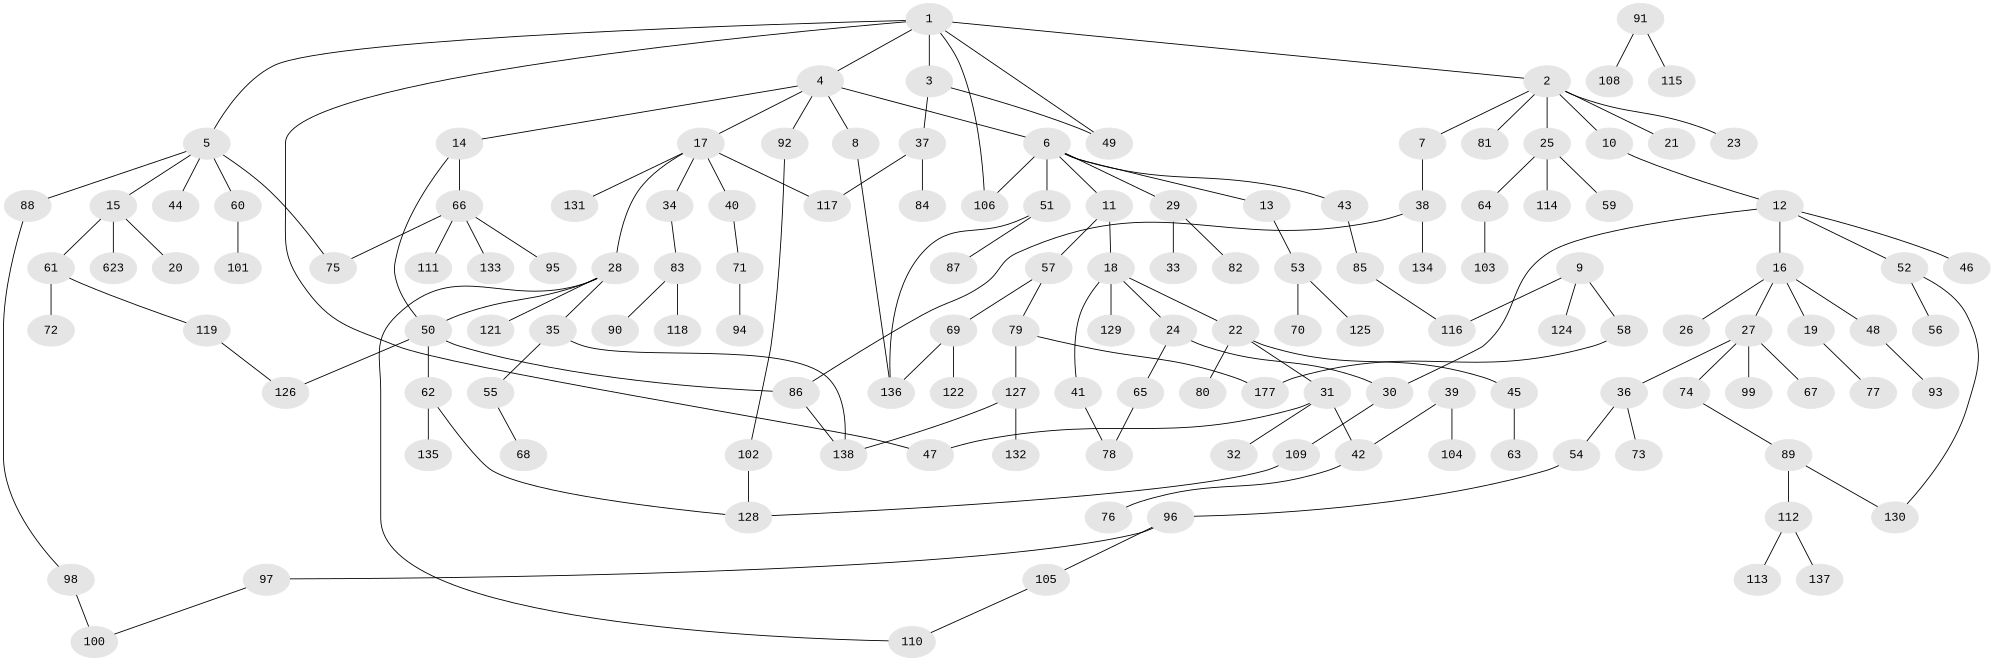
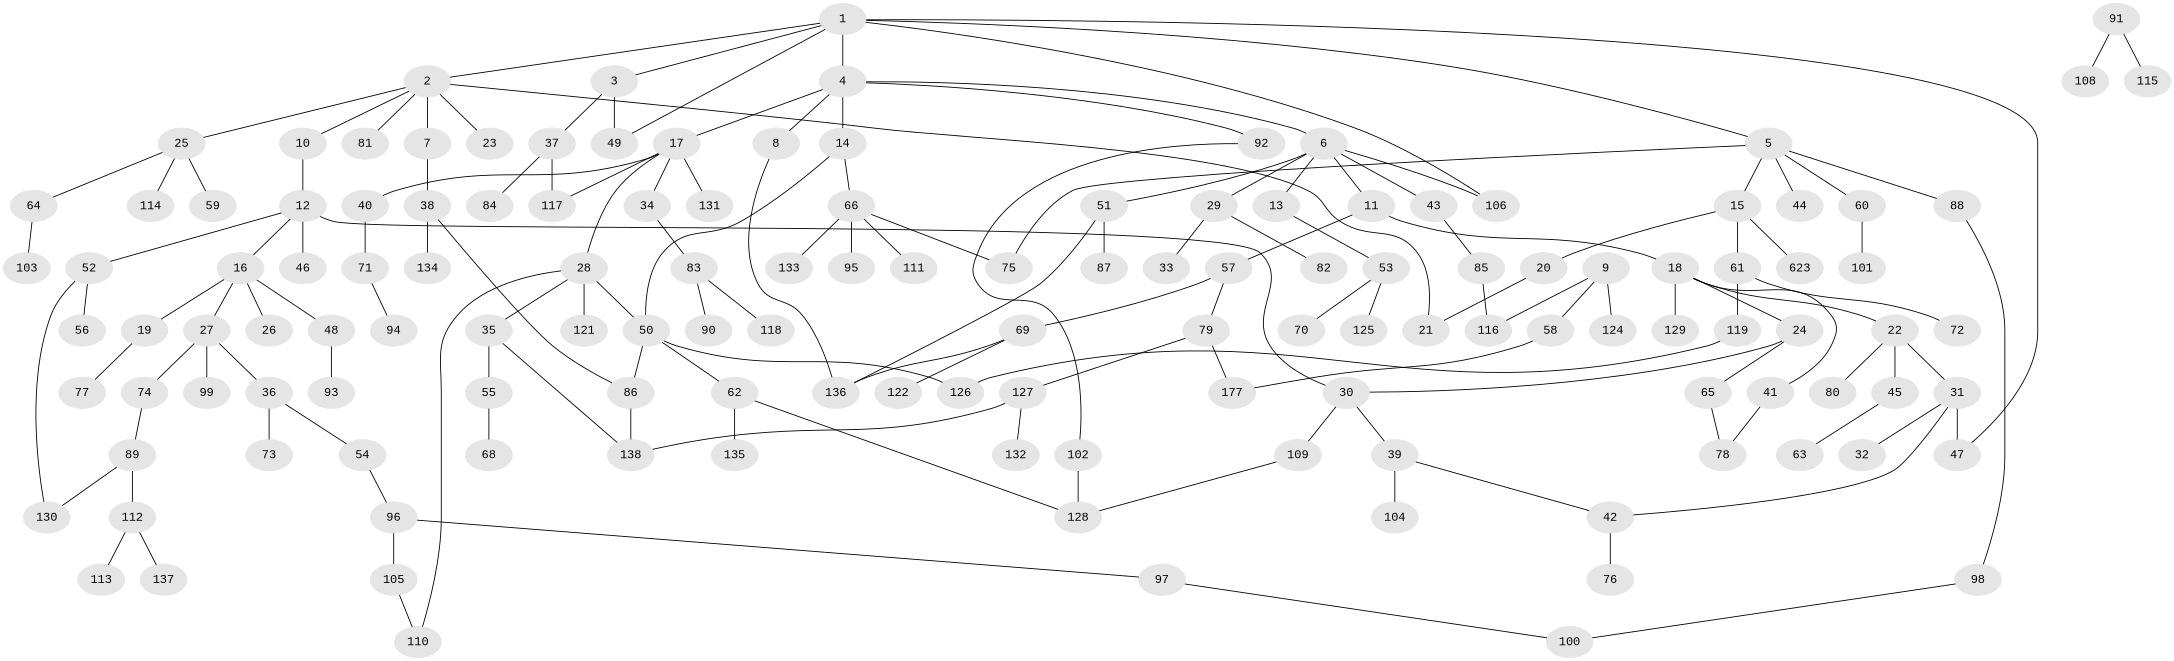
edge "20" -- "21": added
node "67": removed
edge "30" -- "39": added
